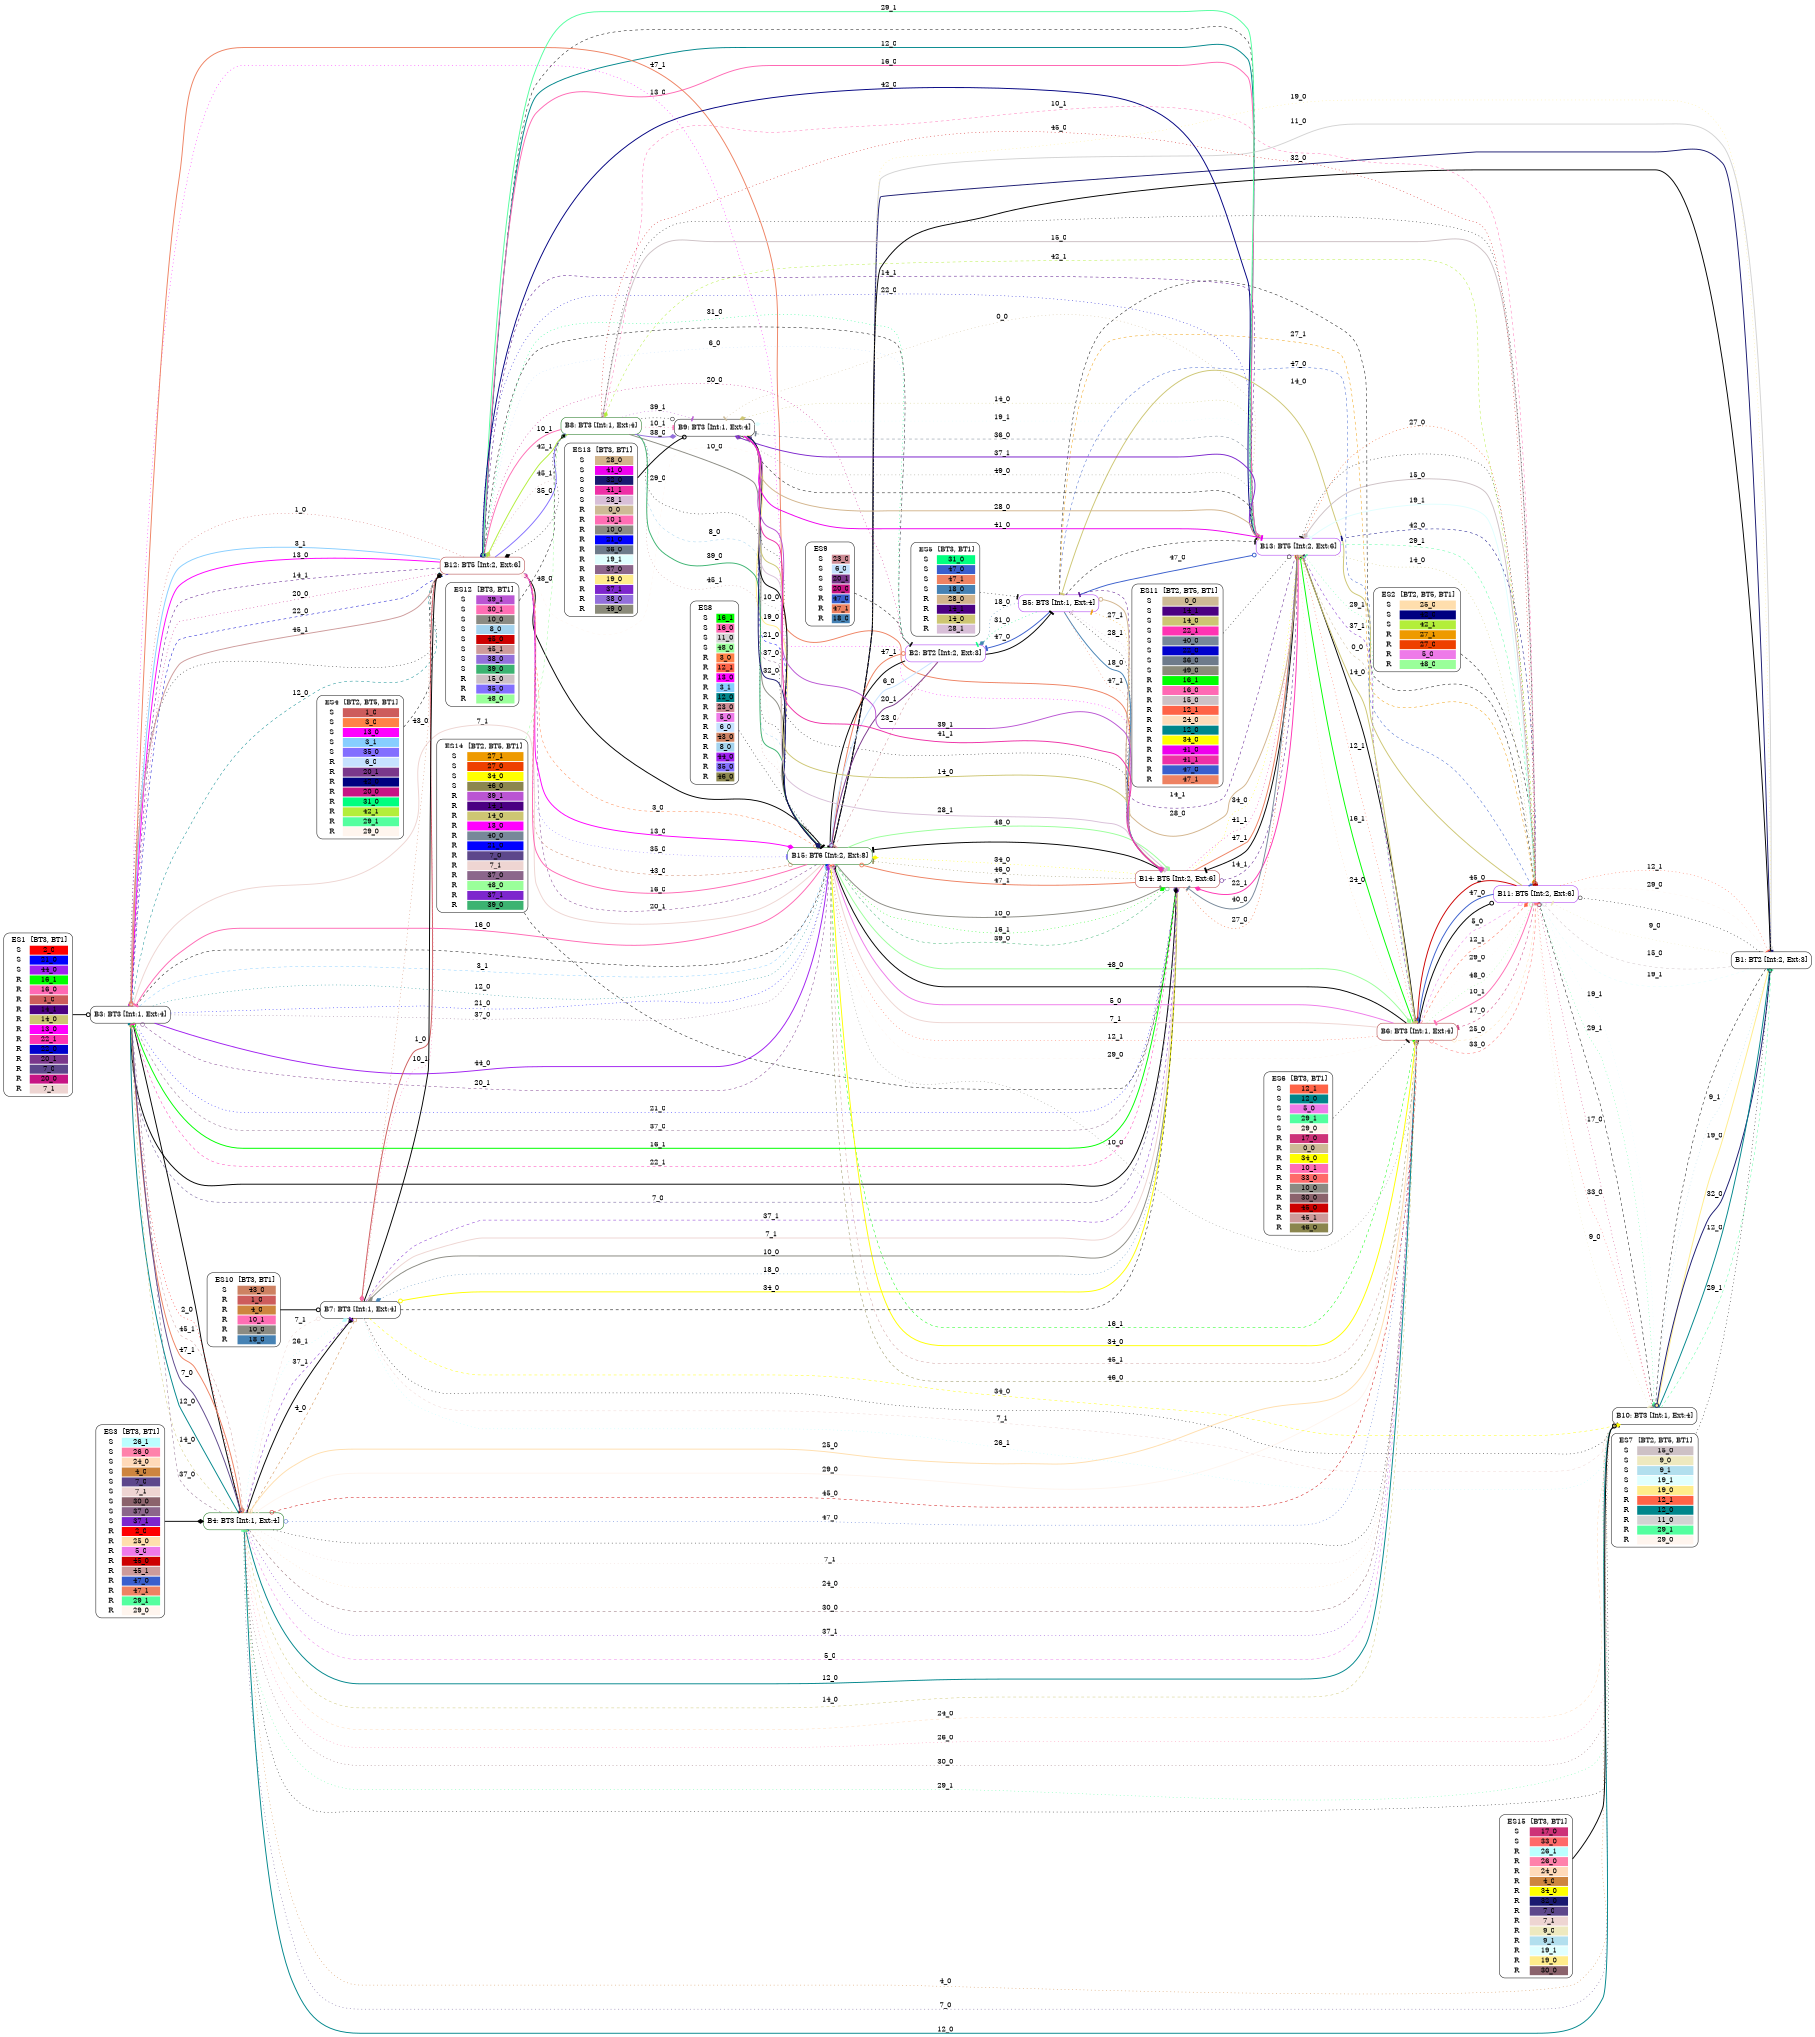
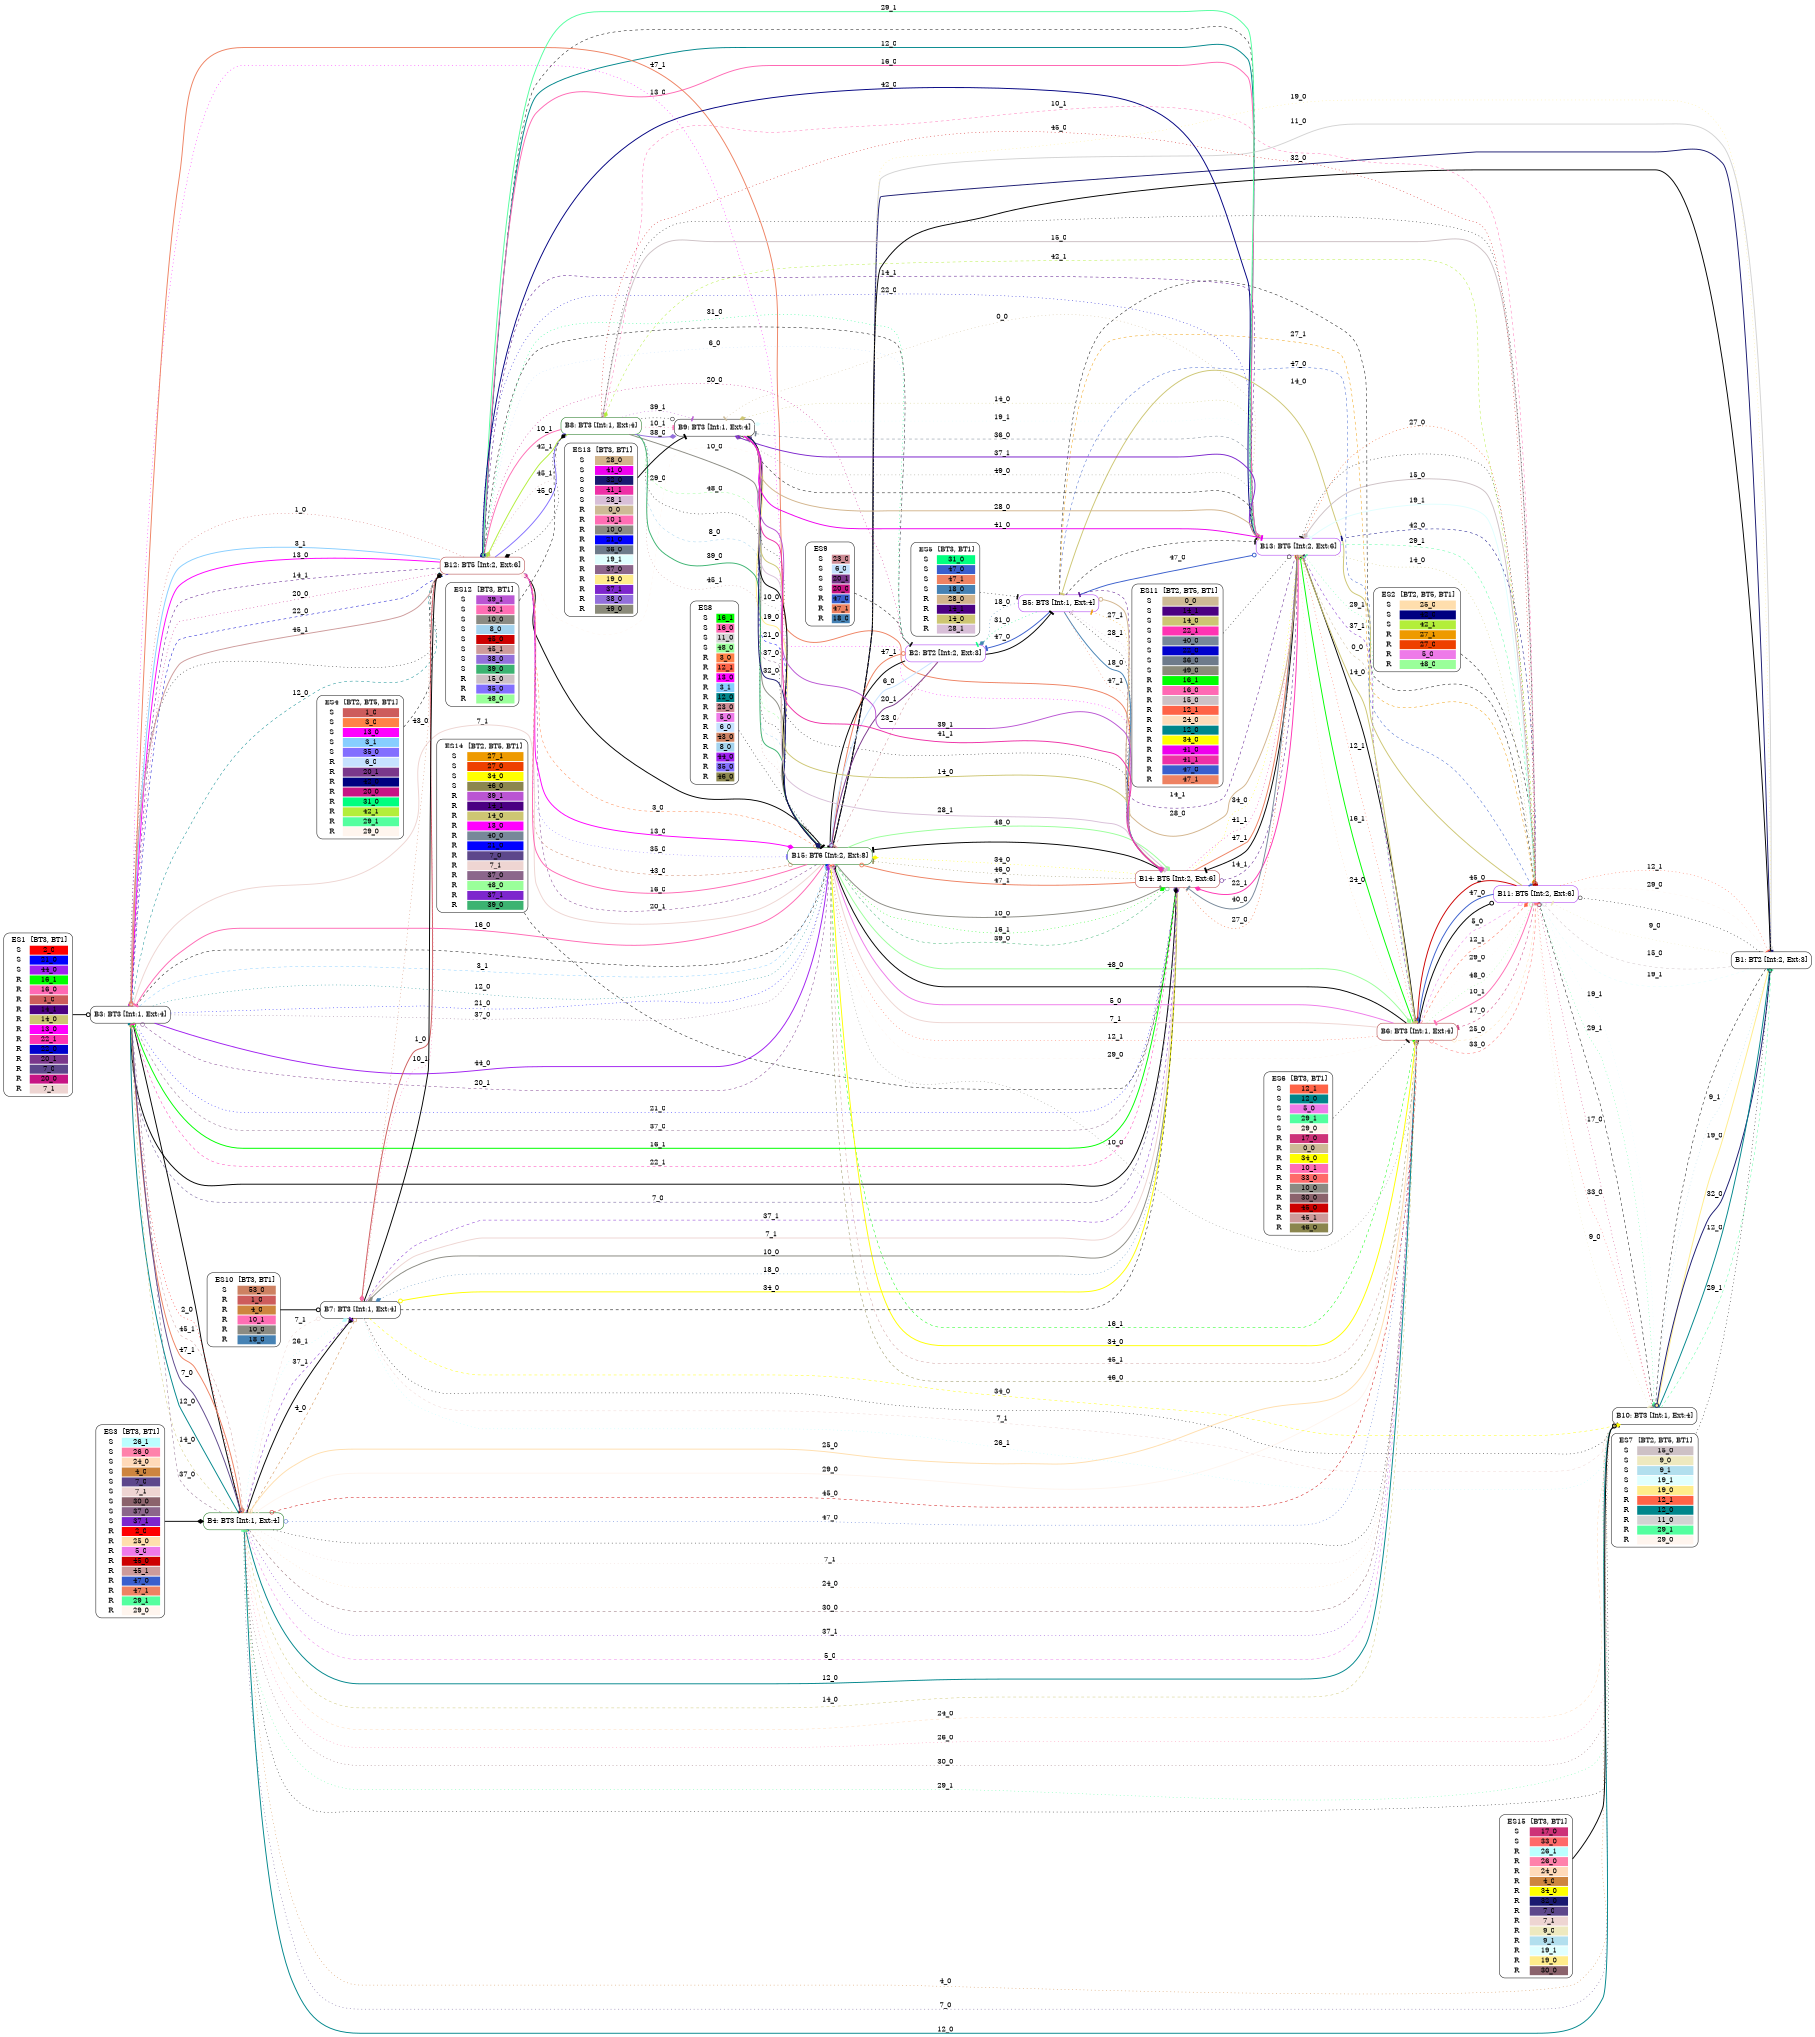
edge "ES13" -> "B9: BT3 [Int:1, Ext:4]": arrowhead odot -> tee
edge "B12: BT5 [Int:2, Ext:6]" -> "B8: BT3 [Int:1, Ext:4]": label "35_0" -> "45_0"
edge "ES14" -> "B8: BT3 [Int:1, Ext:4]": now "B15: BT6 [Int:2, Ext:8]" -> "B8: BT3 [Int:1, Ext:4]"
node "ES10": text "43_0" -> "53_0"
